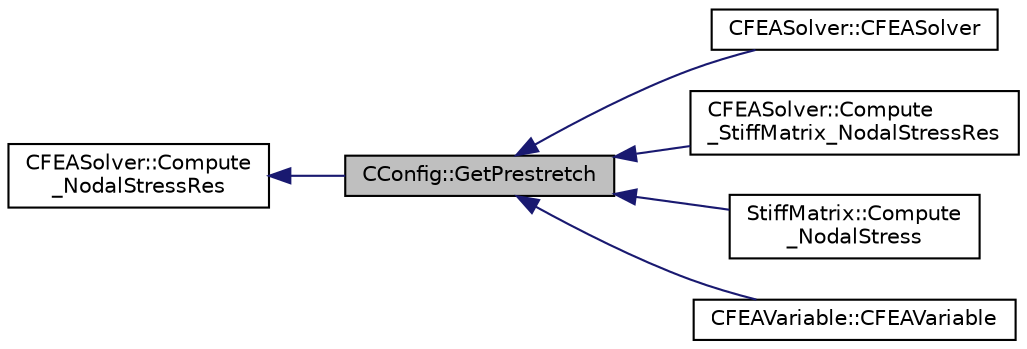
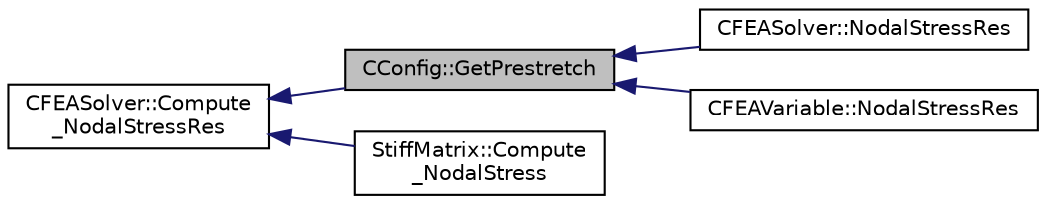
node "CFEASolver::CFEASolver": label "CFEASolver::CFEASolver" -> "CFEASolver::NodalStressRes"
node "CFEASolver::Compute _StiffMatrix_NodalStressRes": removed
edge "StiffMatrix::Compute _NodalStress" -> "CConfig::GetPrestretch": now "StiffMatrix::Compute _NodalStress" -> "CFEASolver::Compute _NodalStressRes"
node "CFEAVariable::CFEAVariable": label "CFEAVariable::CFEAVariable" -> "CFEAVariable::NodalStressRes"
